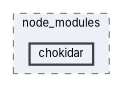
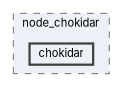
cluster "node_modules": label "node_modules" -> "node_chokidar"
